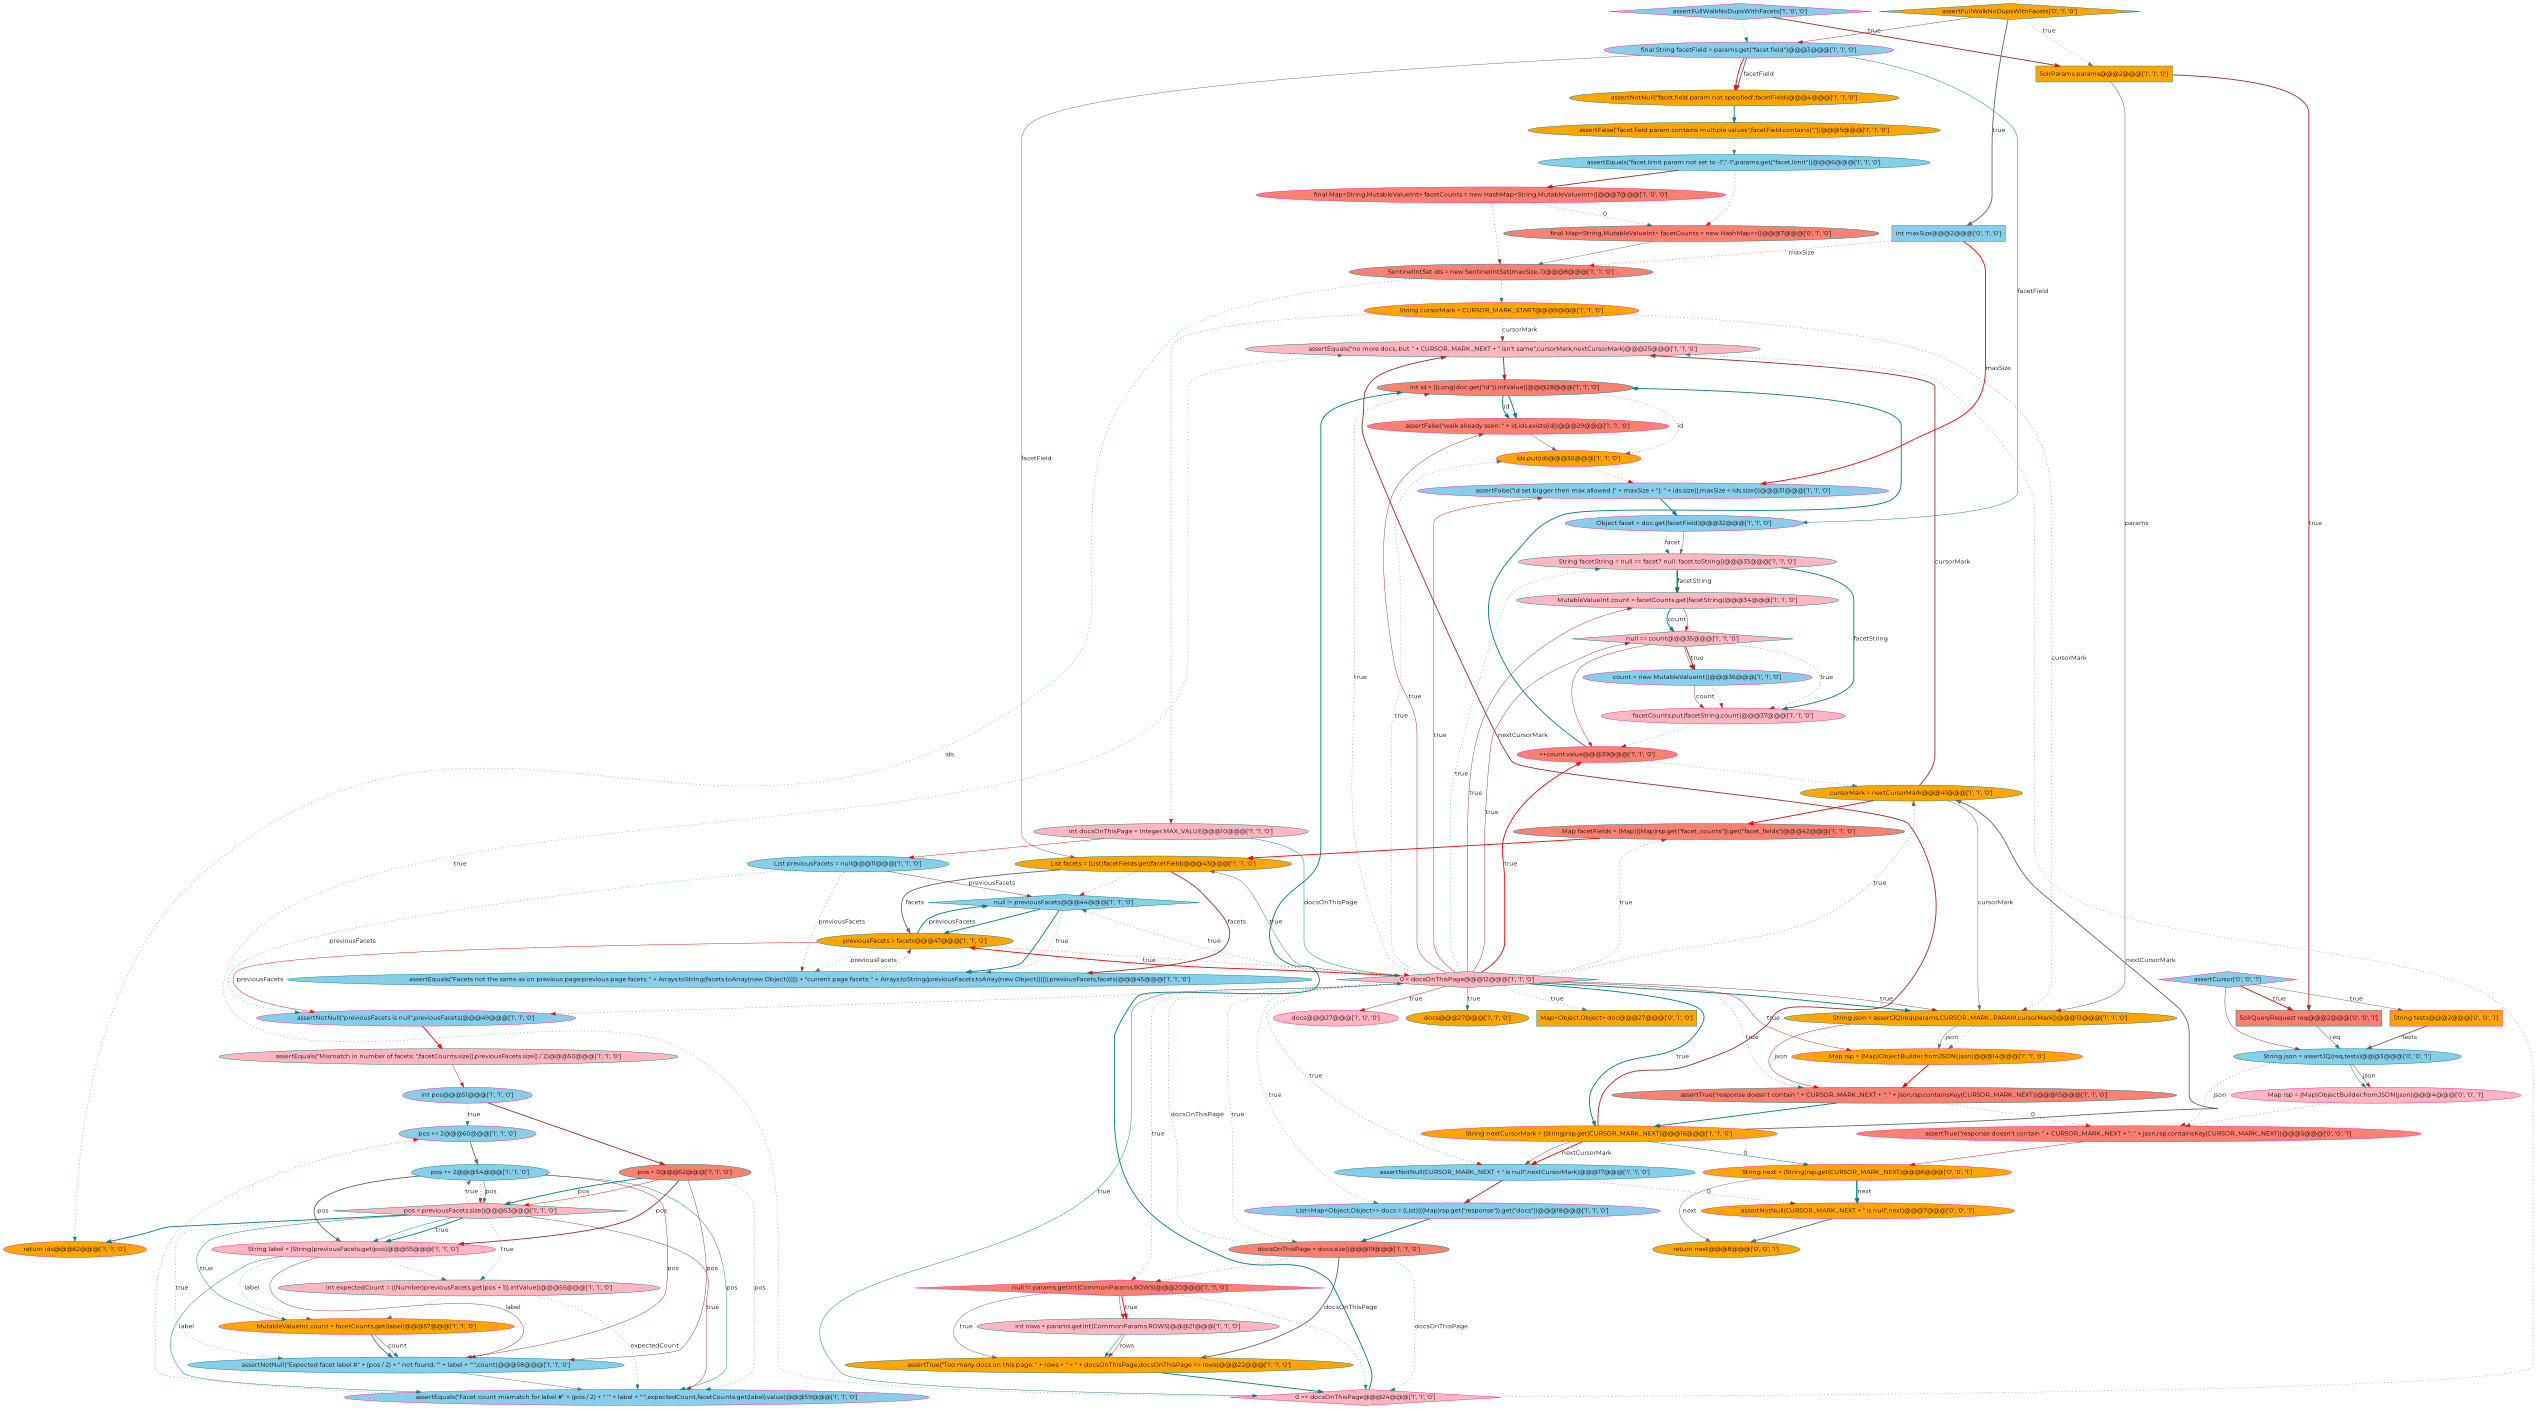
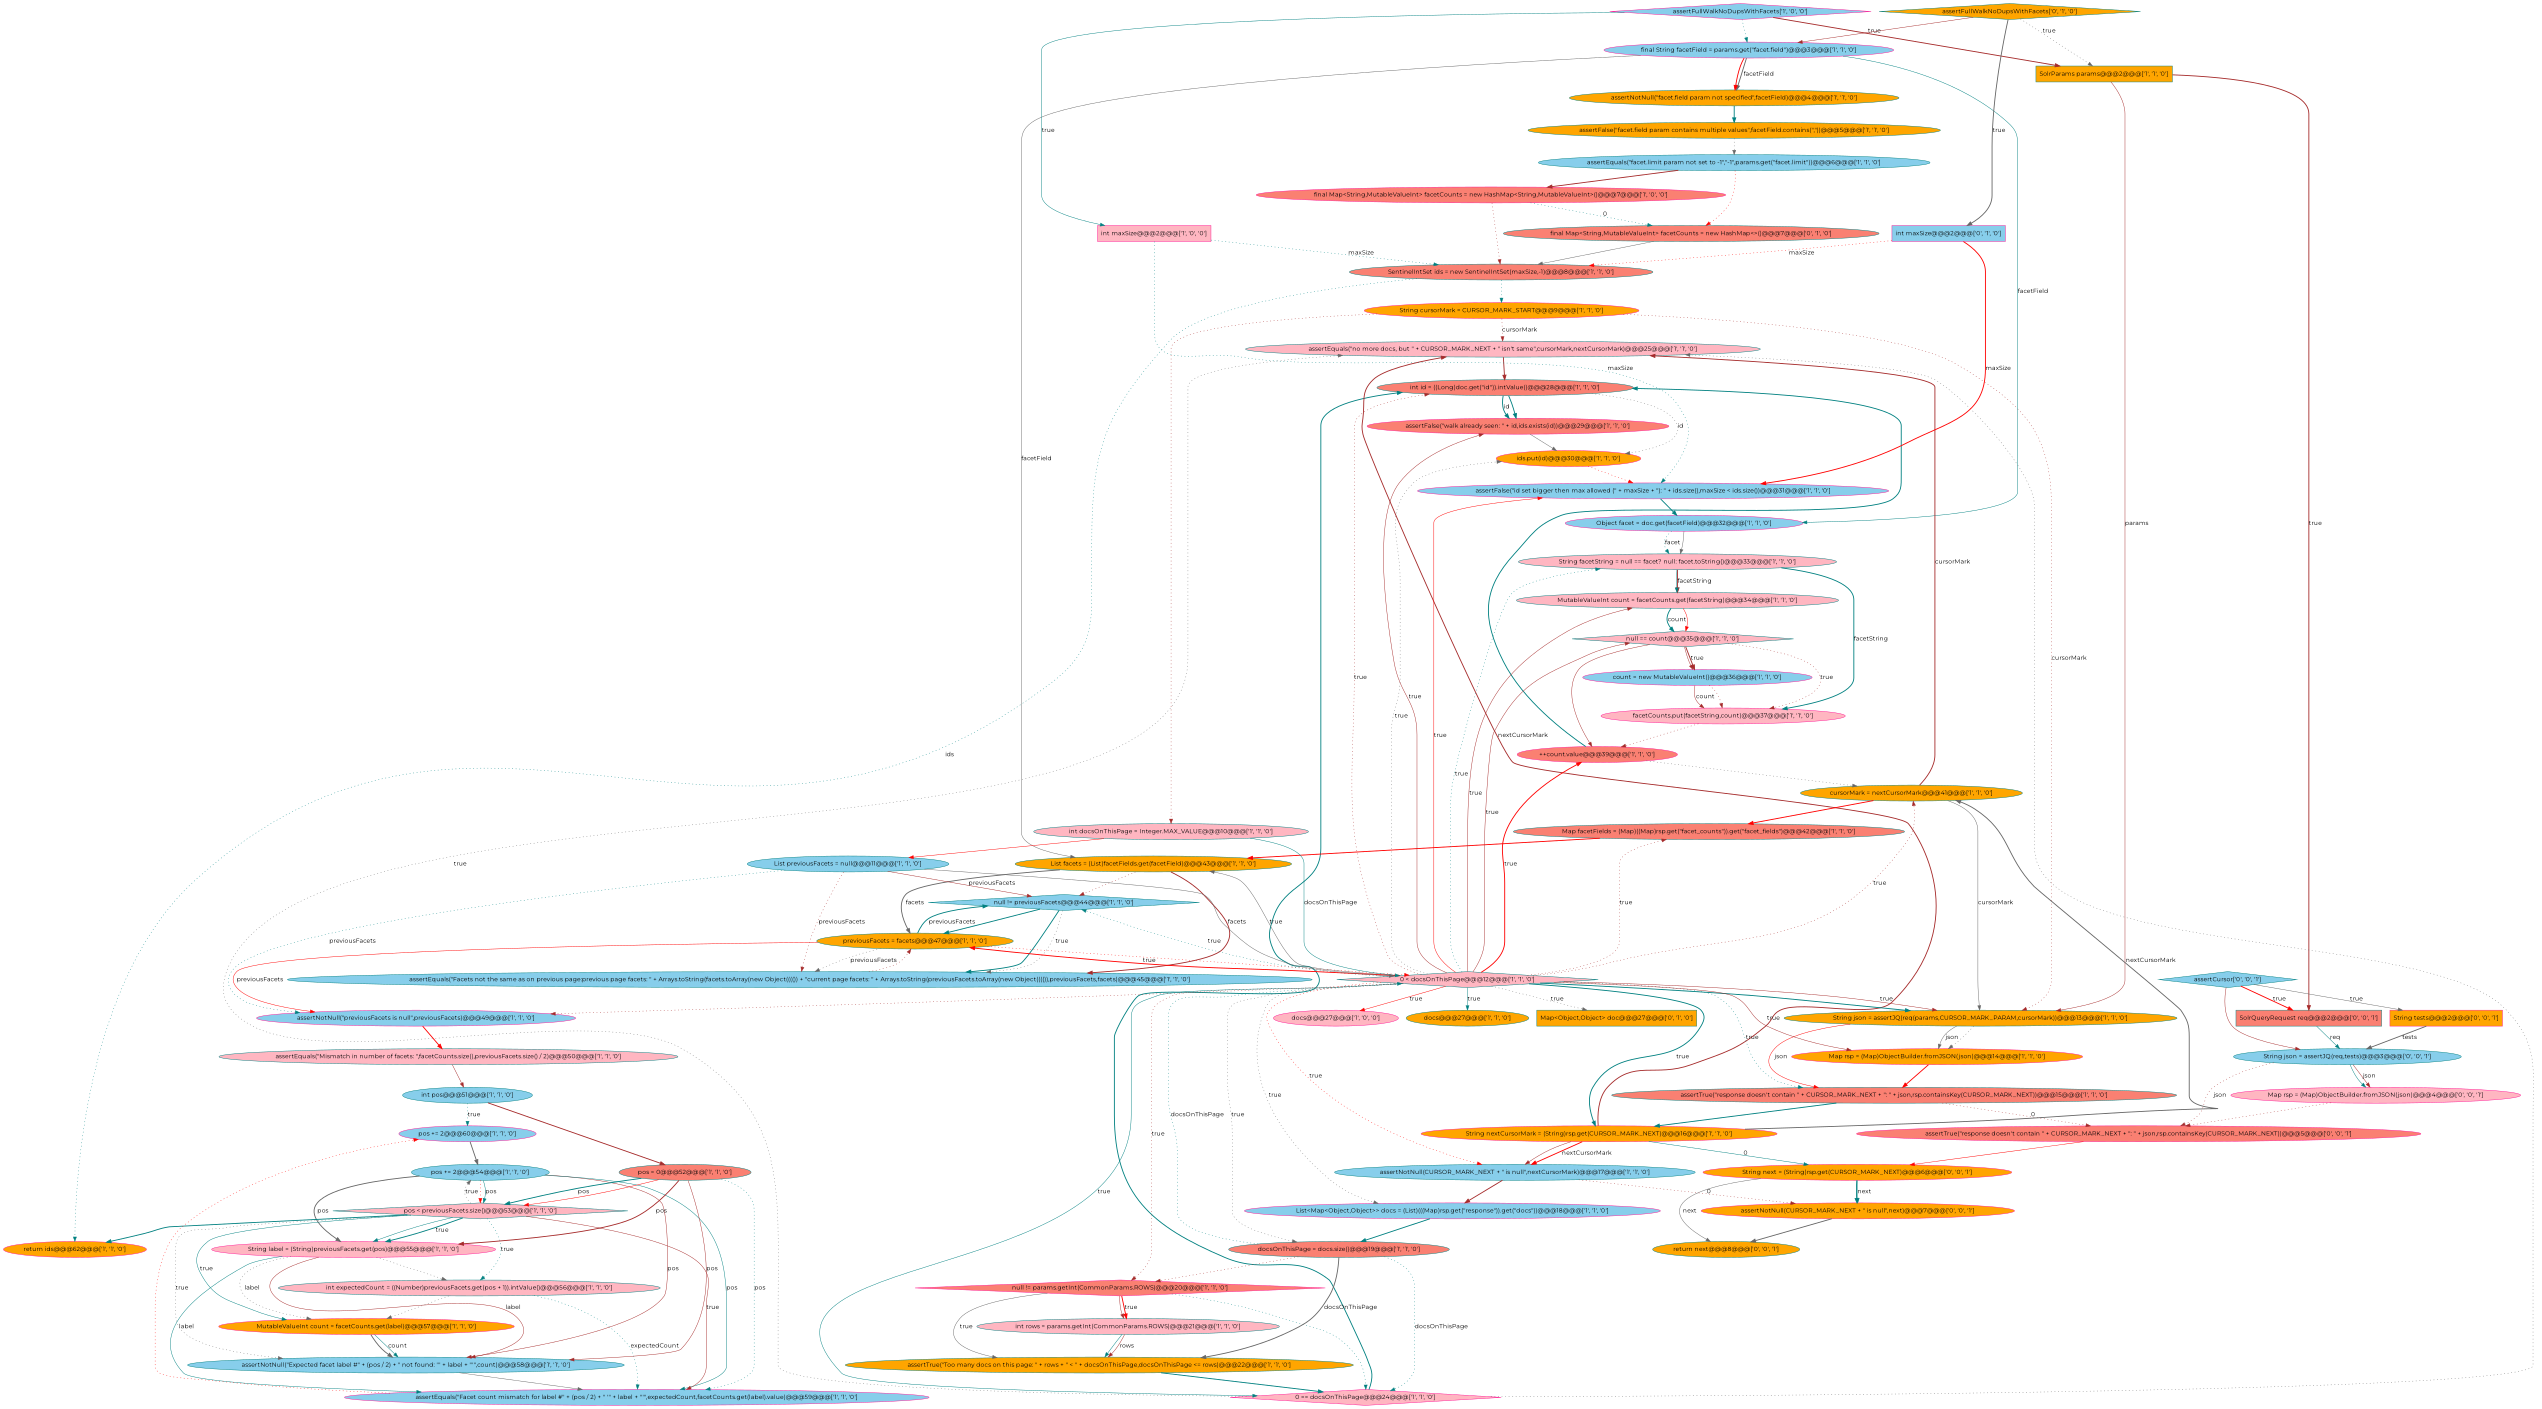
node "int maxSize@@@2@@@['1', '0', '0']": added
edge "List previousFacets = null@@@11@@@['1', '1', '0']" -> "0 < docsOnThisPage@@@12@@@['1', '1', '0']": added
node "assertCursor['0', '0', '1']": color deeppink -> teal
node "int pos@@@51@@@['1', '1', '0']": color deeppink -> teal
